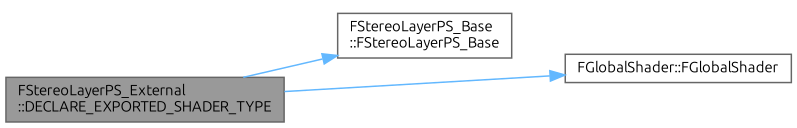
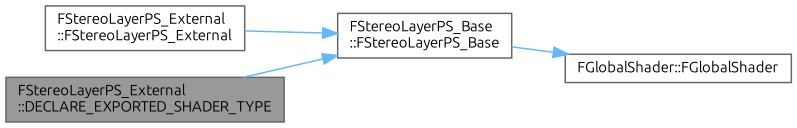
node "FStereoLayerPS_External ::FStereoLayerPS_External": added
edge "FStereoLayerPS_External ::DECLARE_EXPORTED_SHADER_TYPE" -> "FGlobalShader::FGlobalShader": now "FStereoLayerPS_Base ::FStereoLayerPS_Base" -> "FGlobalShader::FGlobalShader"
